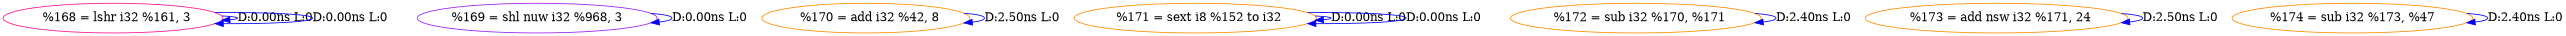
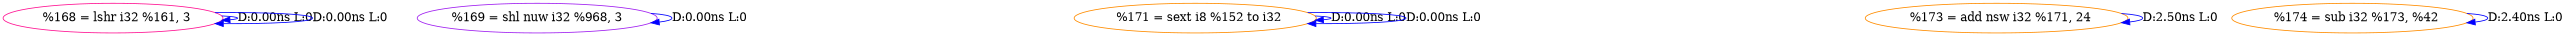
node "%170 = add i32 %42, 8": removed
node "%172 = sub i32 %170, %171": removed
node "%174 = sub i32 %173, %47": label "%174 = sub i32 %173, %47" -> "%174 = sub i32 %173, %42"
